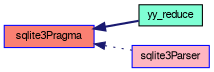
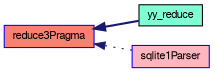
node "sqlite3Pragma": label "sqlite3Pragma" -> "reduce3Pragma"
node "sqlite3Parser": label "sqlite3Parser" -> "sqlite1Parser"
